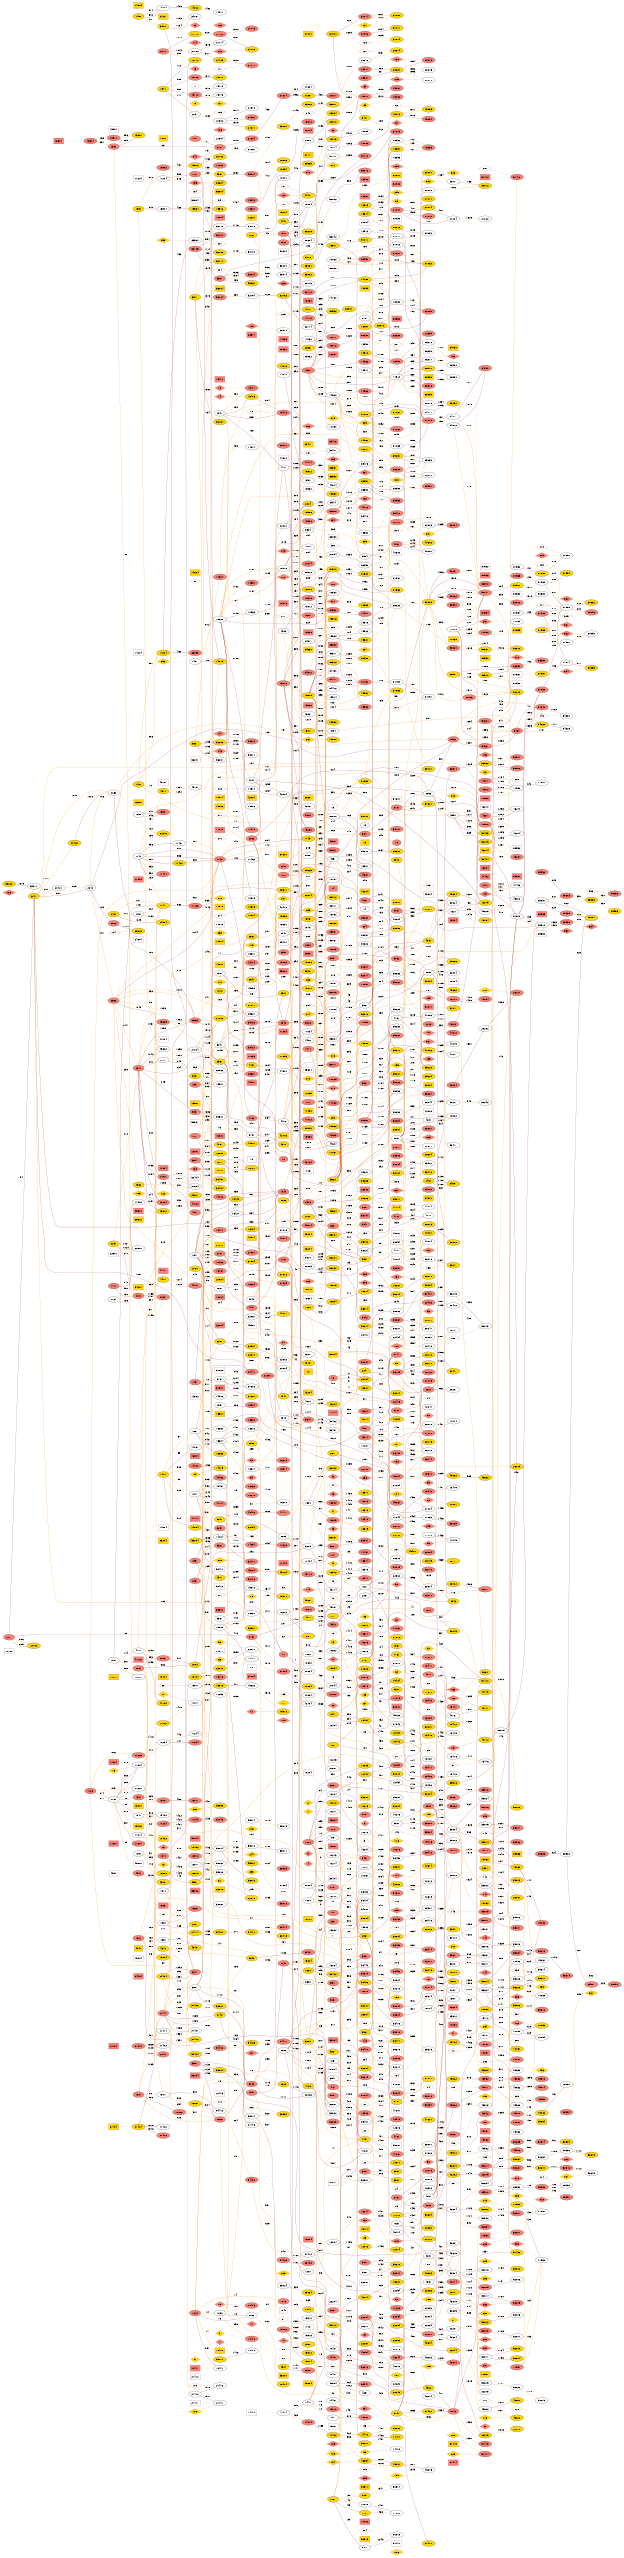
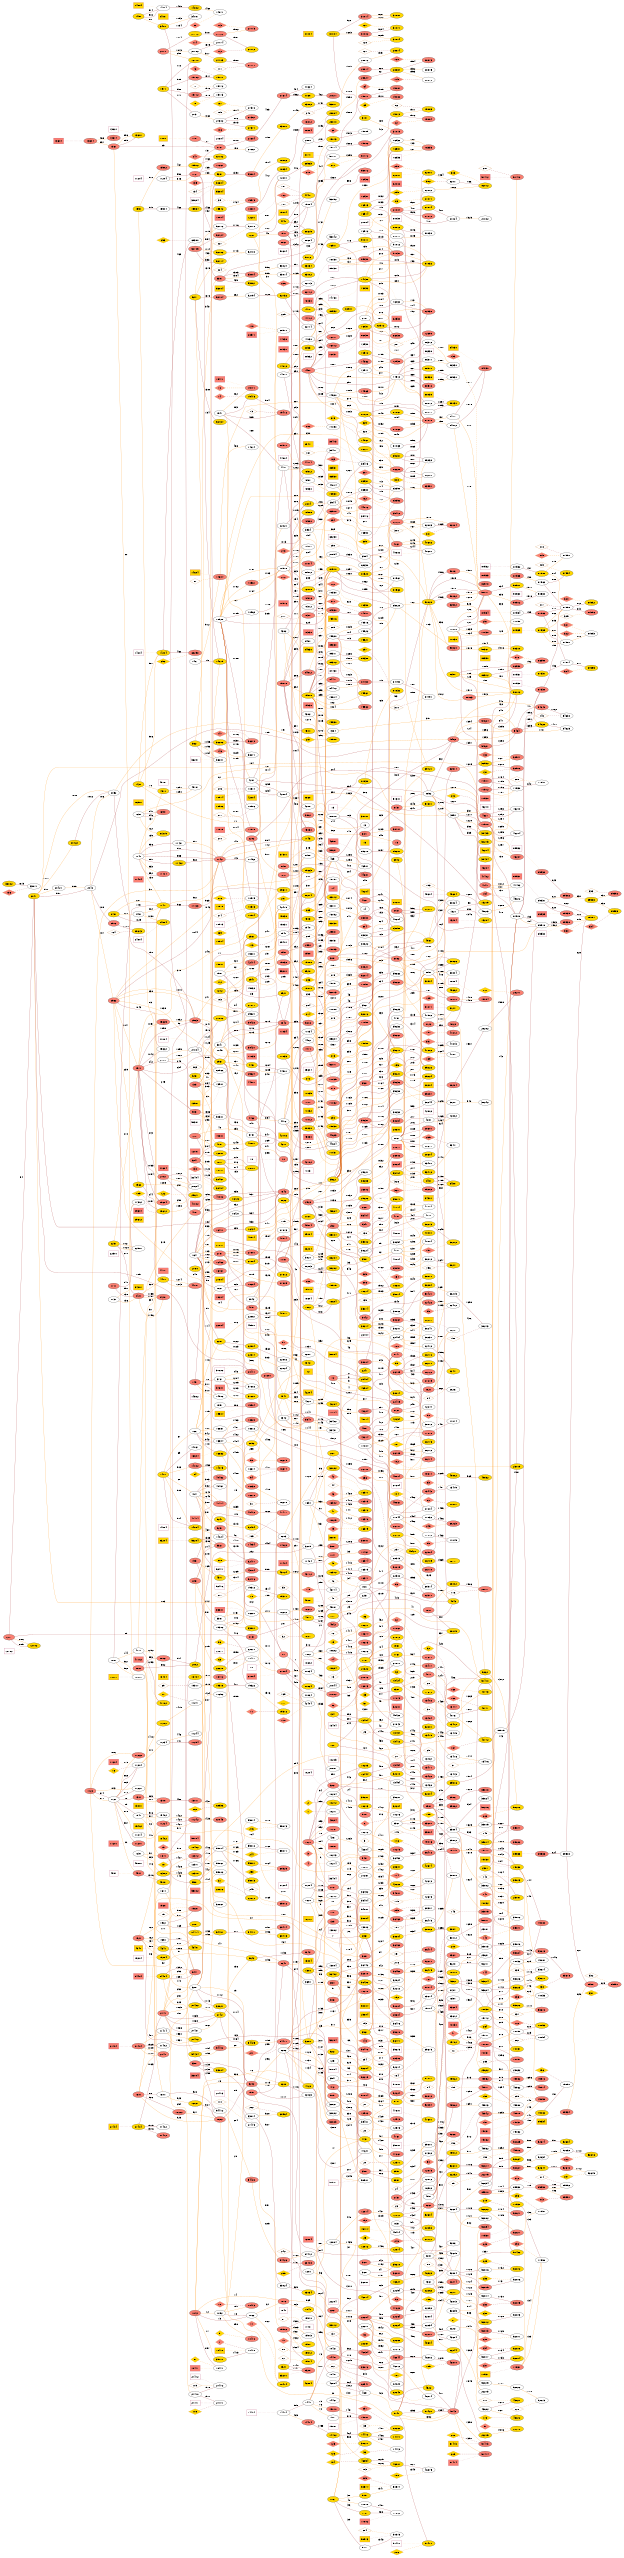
edge "36482" -- "36474": removed, label "1637"
